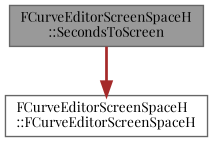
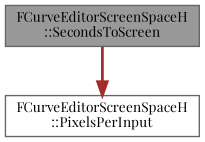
node "FCurveEditorScreenSpaceH ::FCurveEditorScreenSpaceH": label "FCurveEditorScreenSpaceH ::FCurveEditorScreenSpaceH" -> "FCurveEditorScreenSpaceH ::PixelsPerInput"
